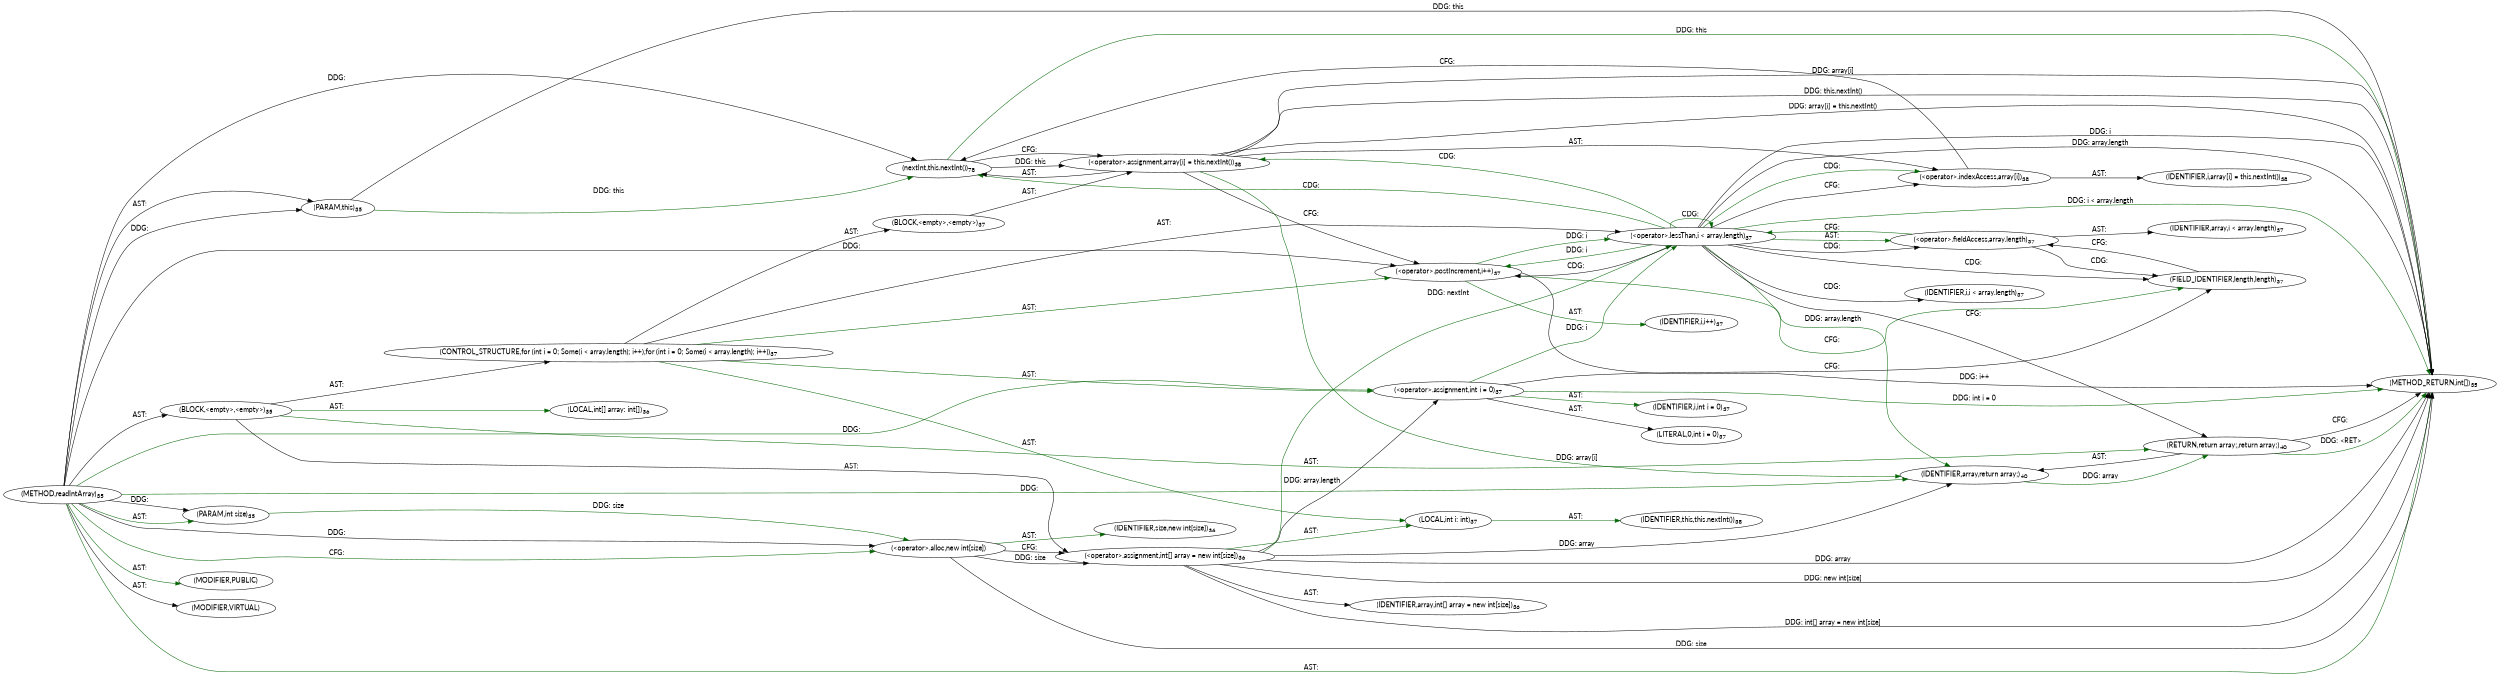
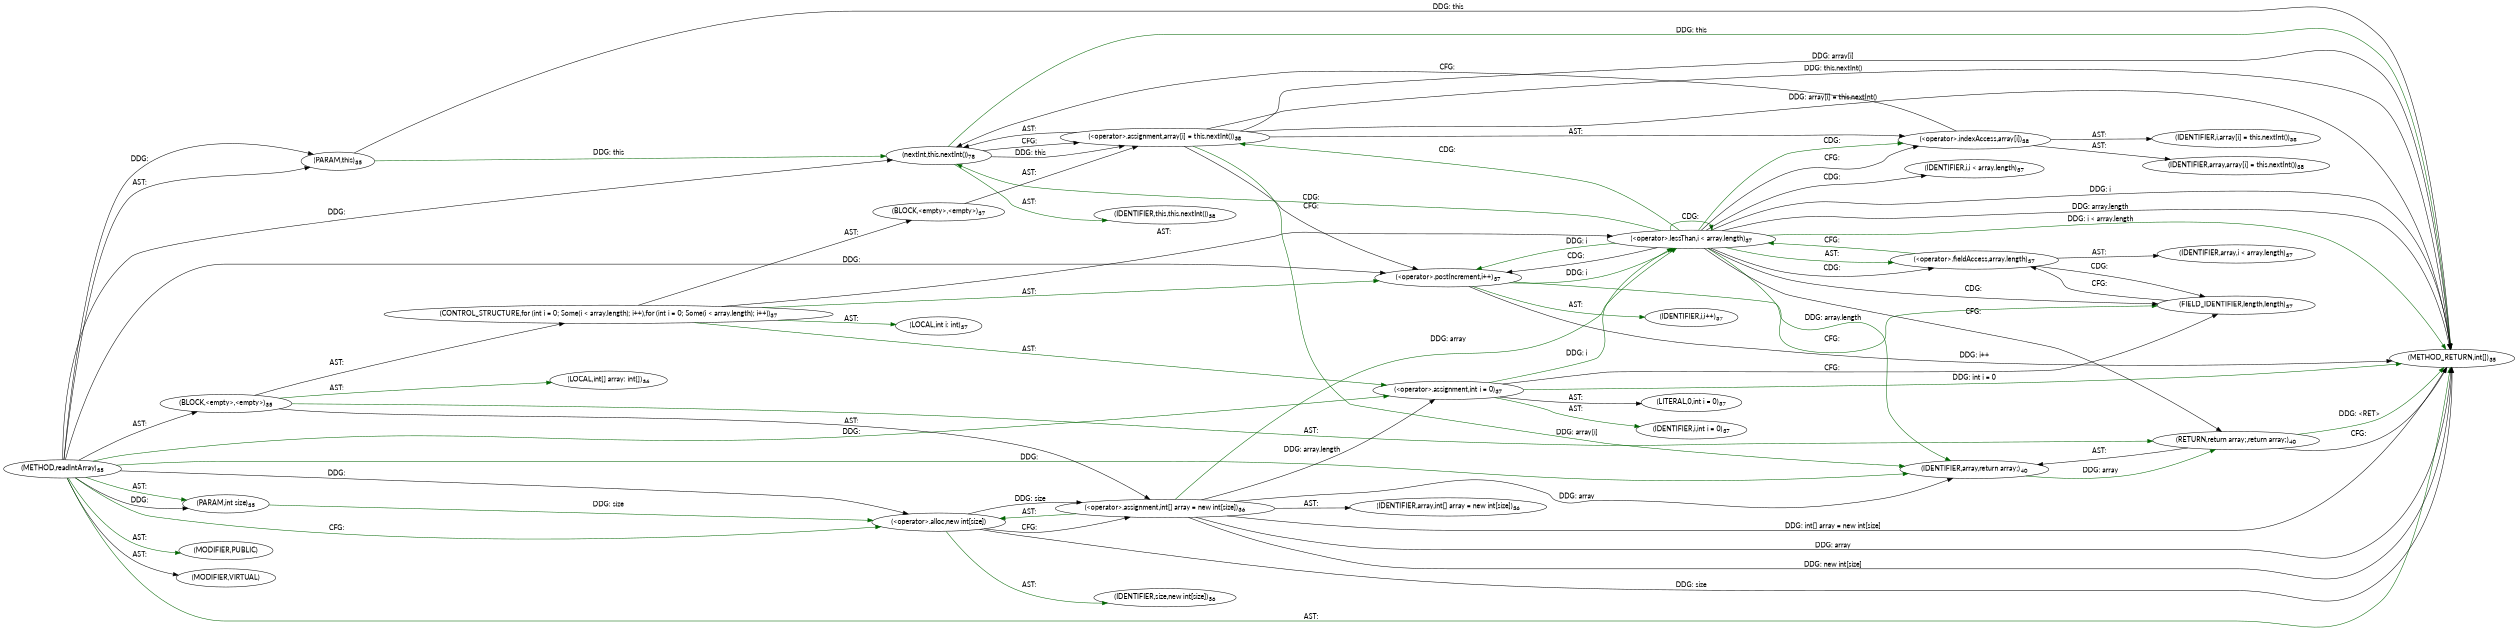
node "(IDENTIFIER,array,array[i] = this.nextInt())": added
edge "(<operator>.assignment,int[] array = new int[size])" -> "(<operator>.lessThan,i < array.length)": label "DDG: nextInt" -> "DDG: array"
edge "(LOCAL,int i: int)" -> "(IDENTIFIER,this,this.nextInt())": now "(nextInt,this.nextInt())" -> "(IDENTIFIER,this,this.nextInt())"
edge "(<operator>.assignment,int[] array = new int[size])" -> "(LOCAL,int i: int)": now "(<operator>.assignment,int[] array = new int[size])" -> "(<operator>.alloc,new int[size])"
